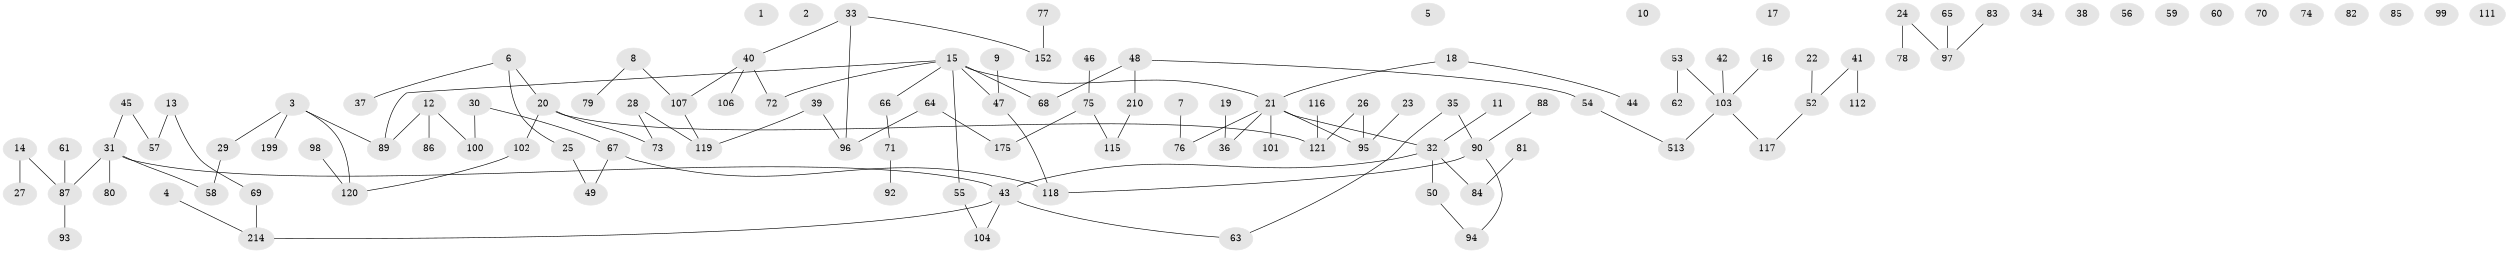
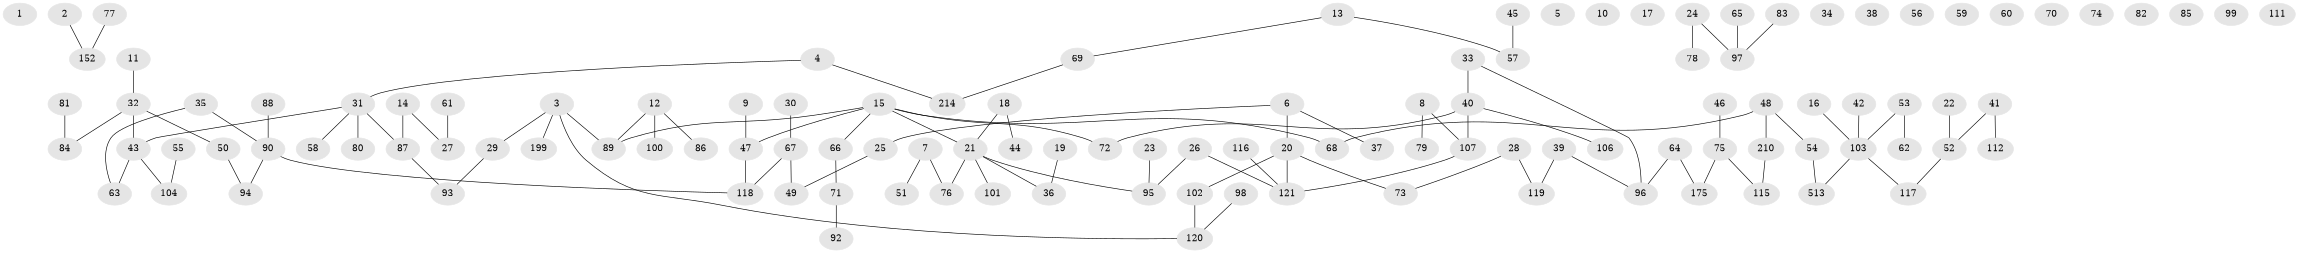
edge "33" -- "152": now "2" -- "152"
edge "107" -- "119": now "107" -- "121"
edge "45" -- "31": now "4" -- "31"
edge "30" -- "100": removed
edge "21" -- "32": removed
edge "15" -- "55": removed
edge "29" -- "58": now "29" -- "93"
edge "61" -- "87": now "61" -- "27"
node "51": added
edge "43" -- "214": removed
